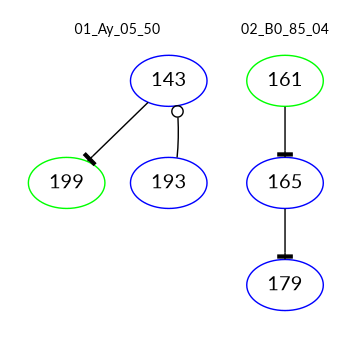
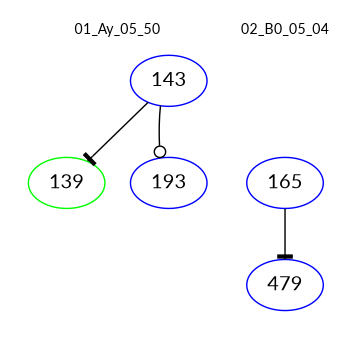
cluster "02_B0_85_04": label "02_B0_85_04" -> "02_B0_05_04"
node "161": removed
edge "193" -> "143": reversed
node "199": label "199" -> "139"
node "179": label "179" -> "479"
